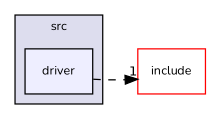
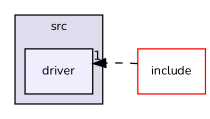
edge "driver" -> "include": reversed
